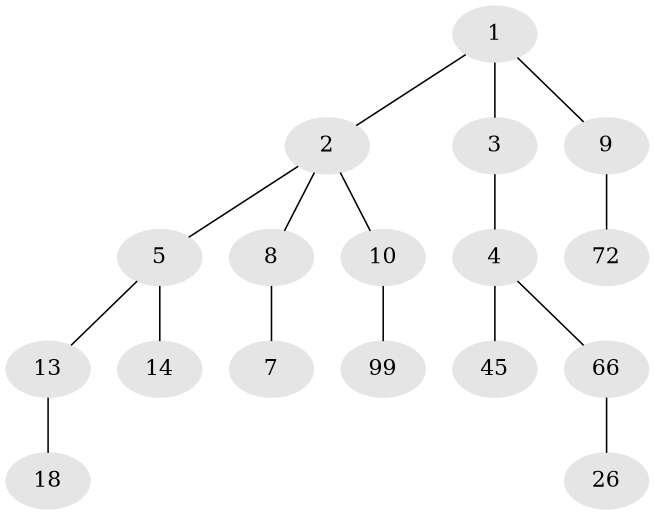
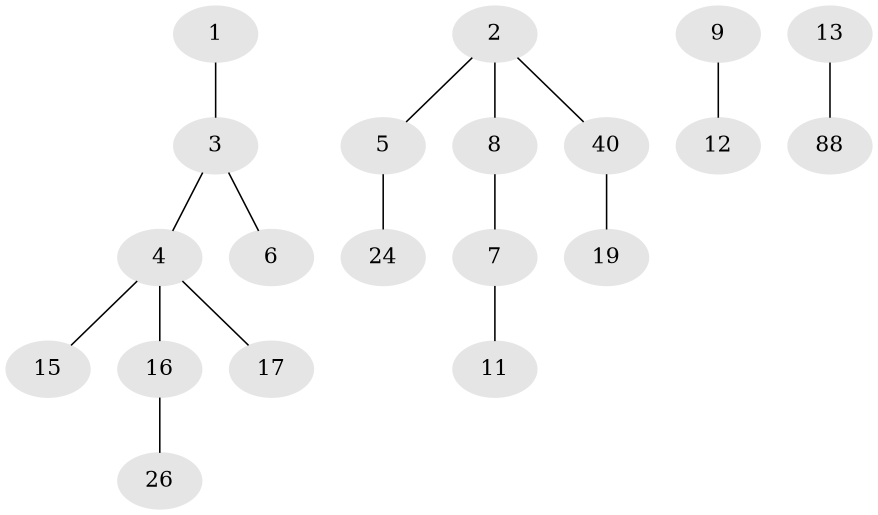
edge "1" -- "2": removed
edge "1" -- "9": removed
node "6": added
node "10": label "10" -> "40"
node "72": label "72" -> "12"
edge "5" -- "13": removed
node "14": label "14" -> "24"
node "17": added
node "99": label "99" -> "19"
node "45": label "45" -> "15"
node "11": added
node "66": label "66" -> "16"
node "18": label "18" -> "88"
